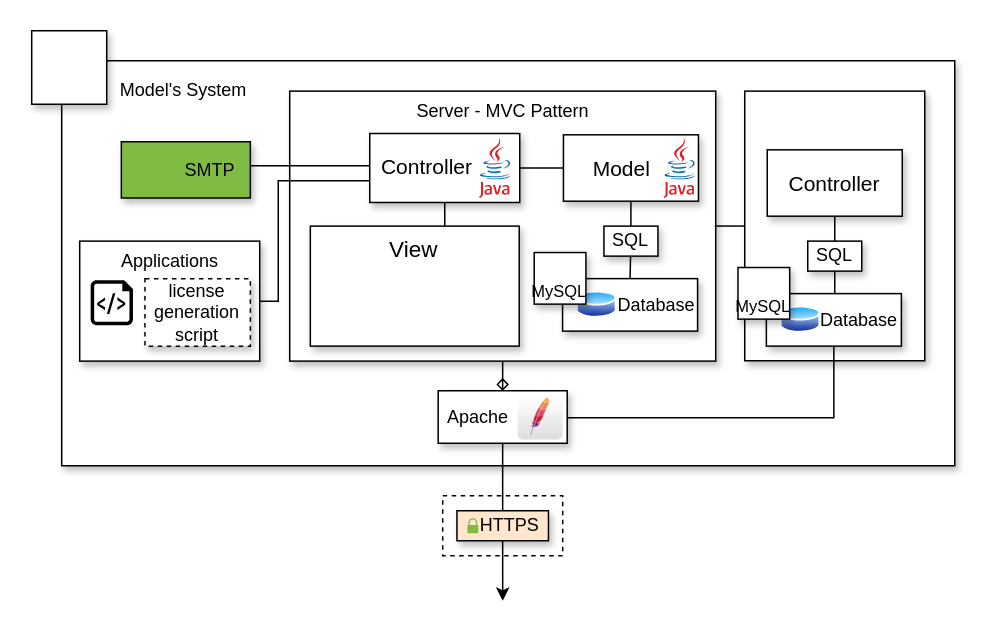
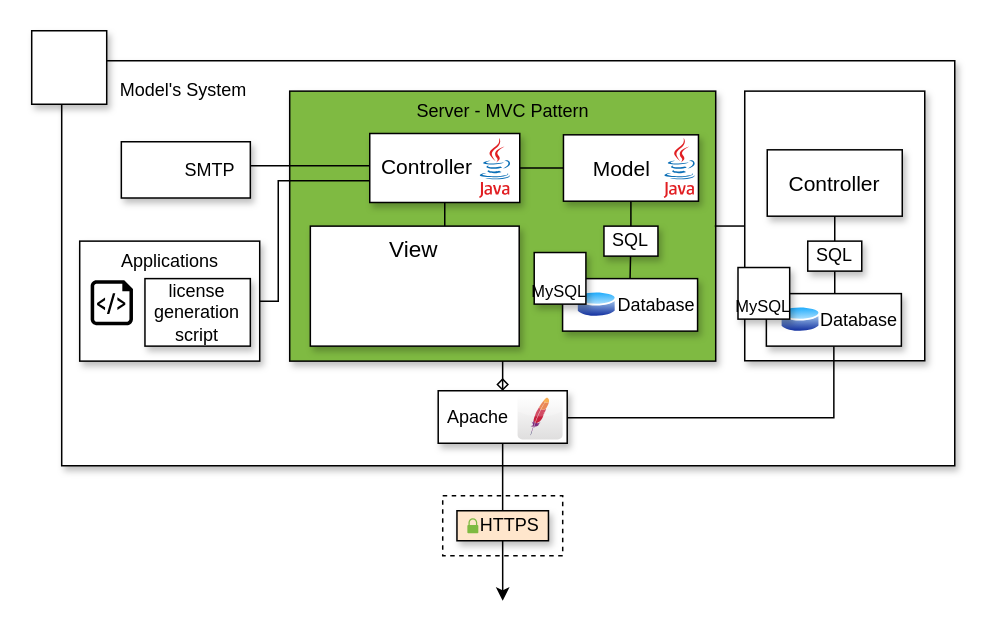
node "Server - MVC Pattern": fillcolor #ffffff -> #7fba42
node "SMTP": fillcolor #7fba42 -> #ffffff
node "license generation script": style dashed -> solid
